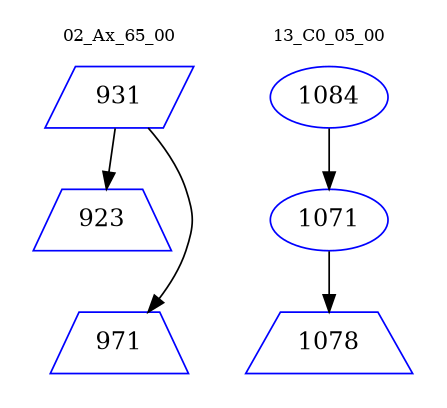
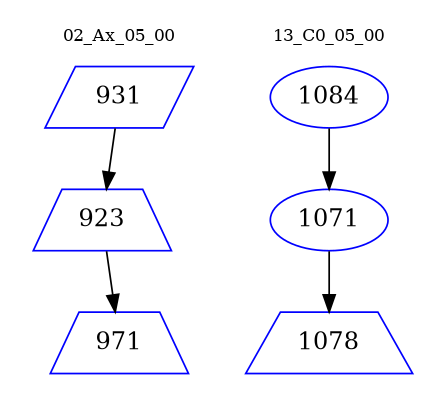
cluster "02_Ax_65_00": label "02_Ax_65_00" -> "02_Ax_05_00"
edge "931" -> "971": now "923" -> "971"
